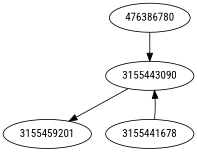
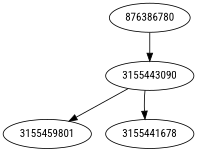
node "476386780": label "476386780" -> "876386780"
edge "3155441678" -> "3155443090": reversed
node "3155459201": label "3155459201" -> "3155459801"
